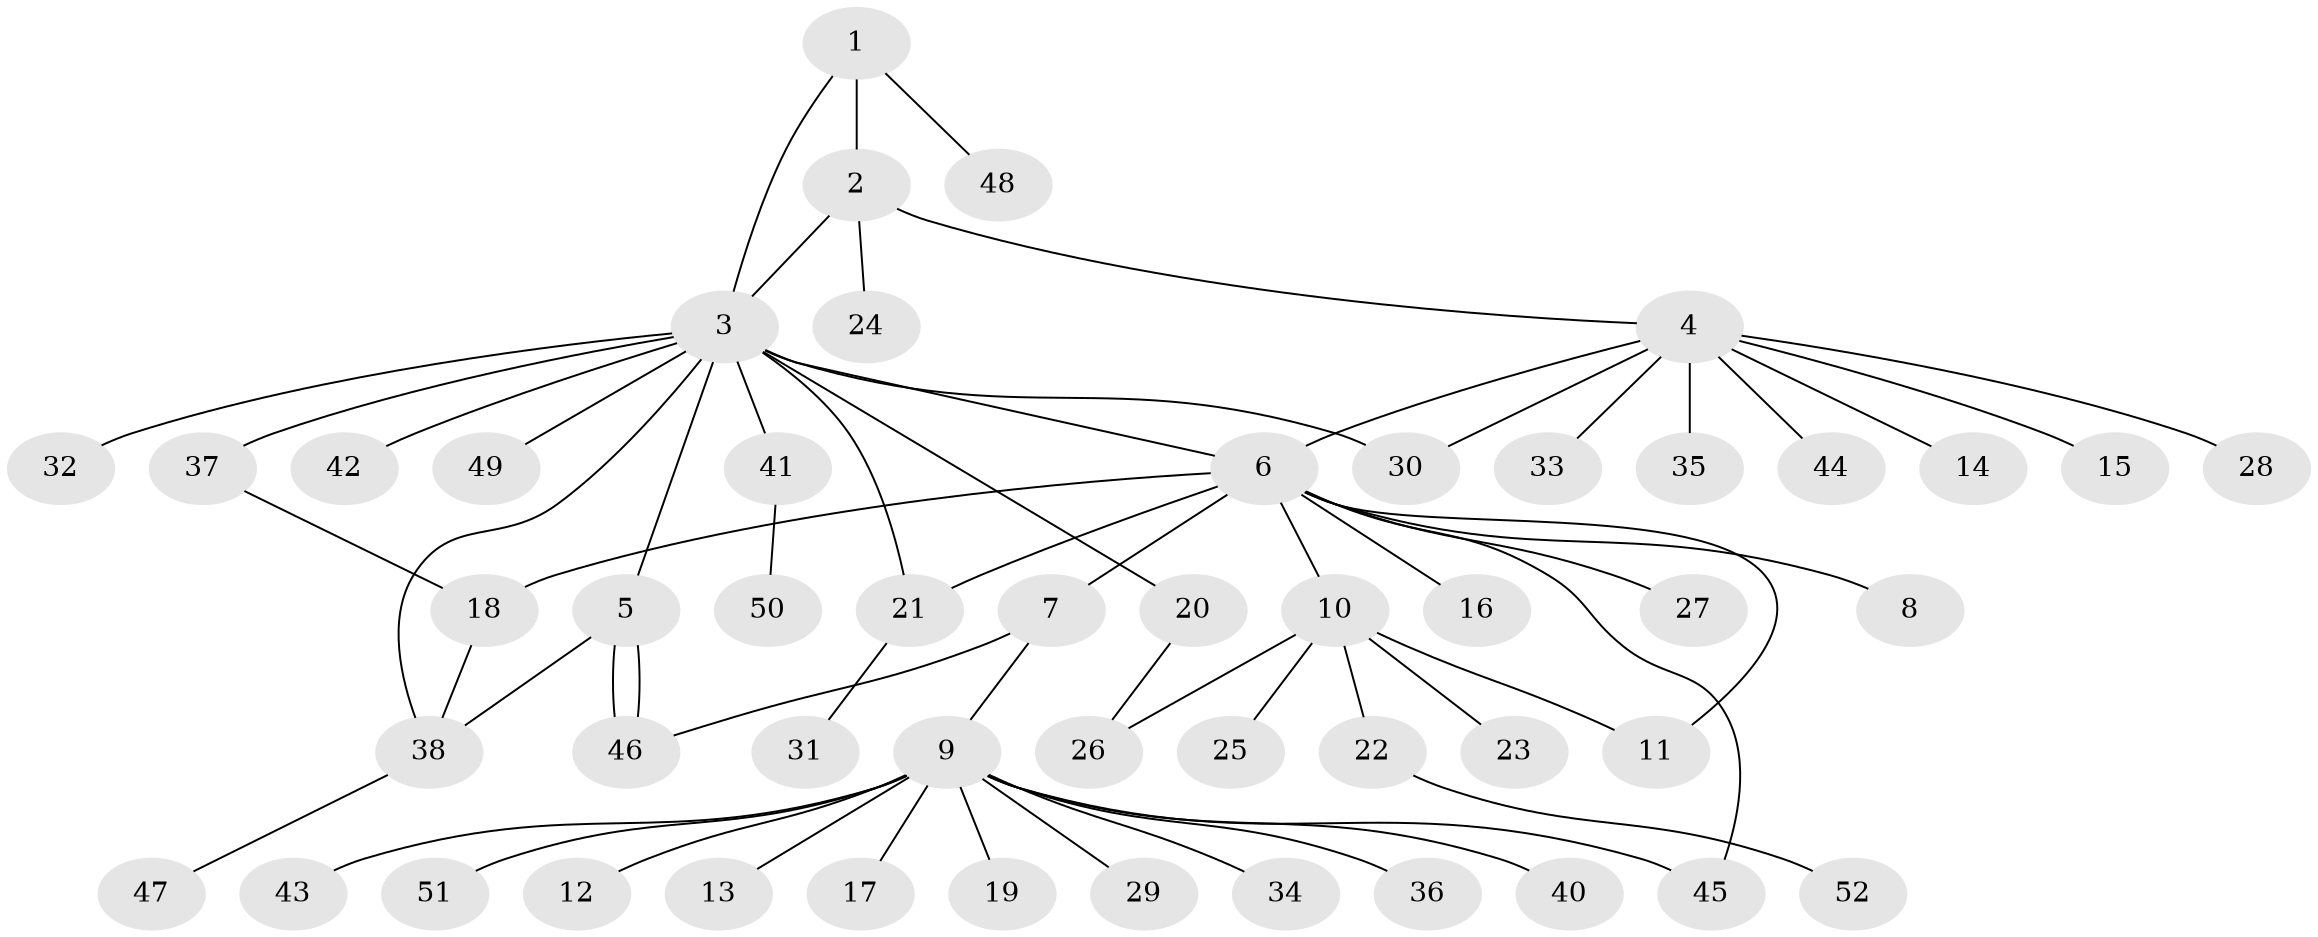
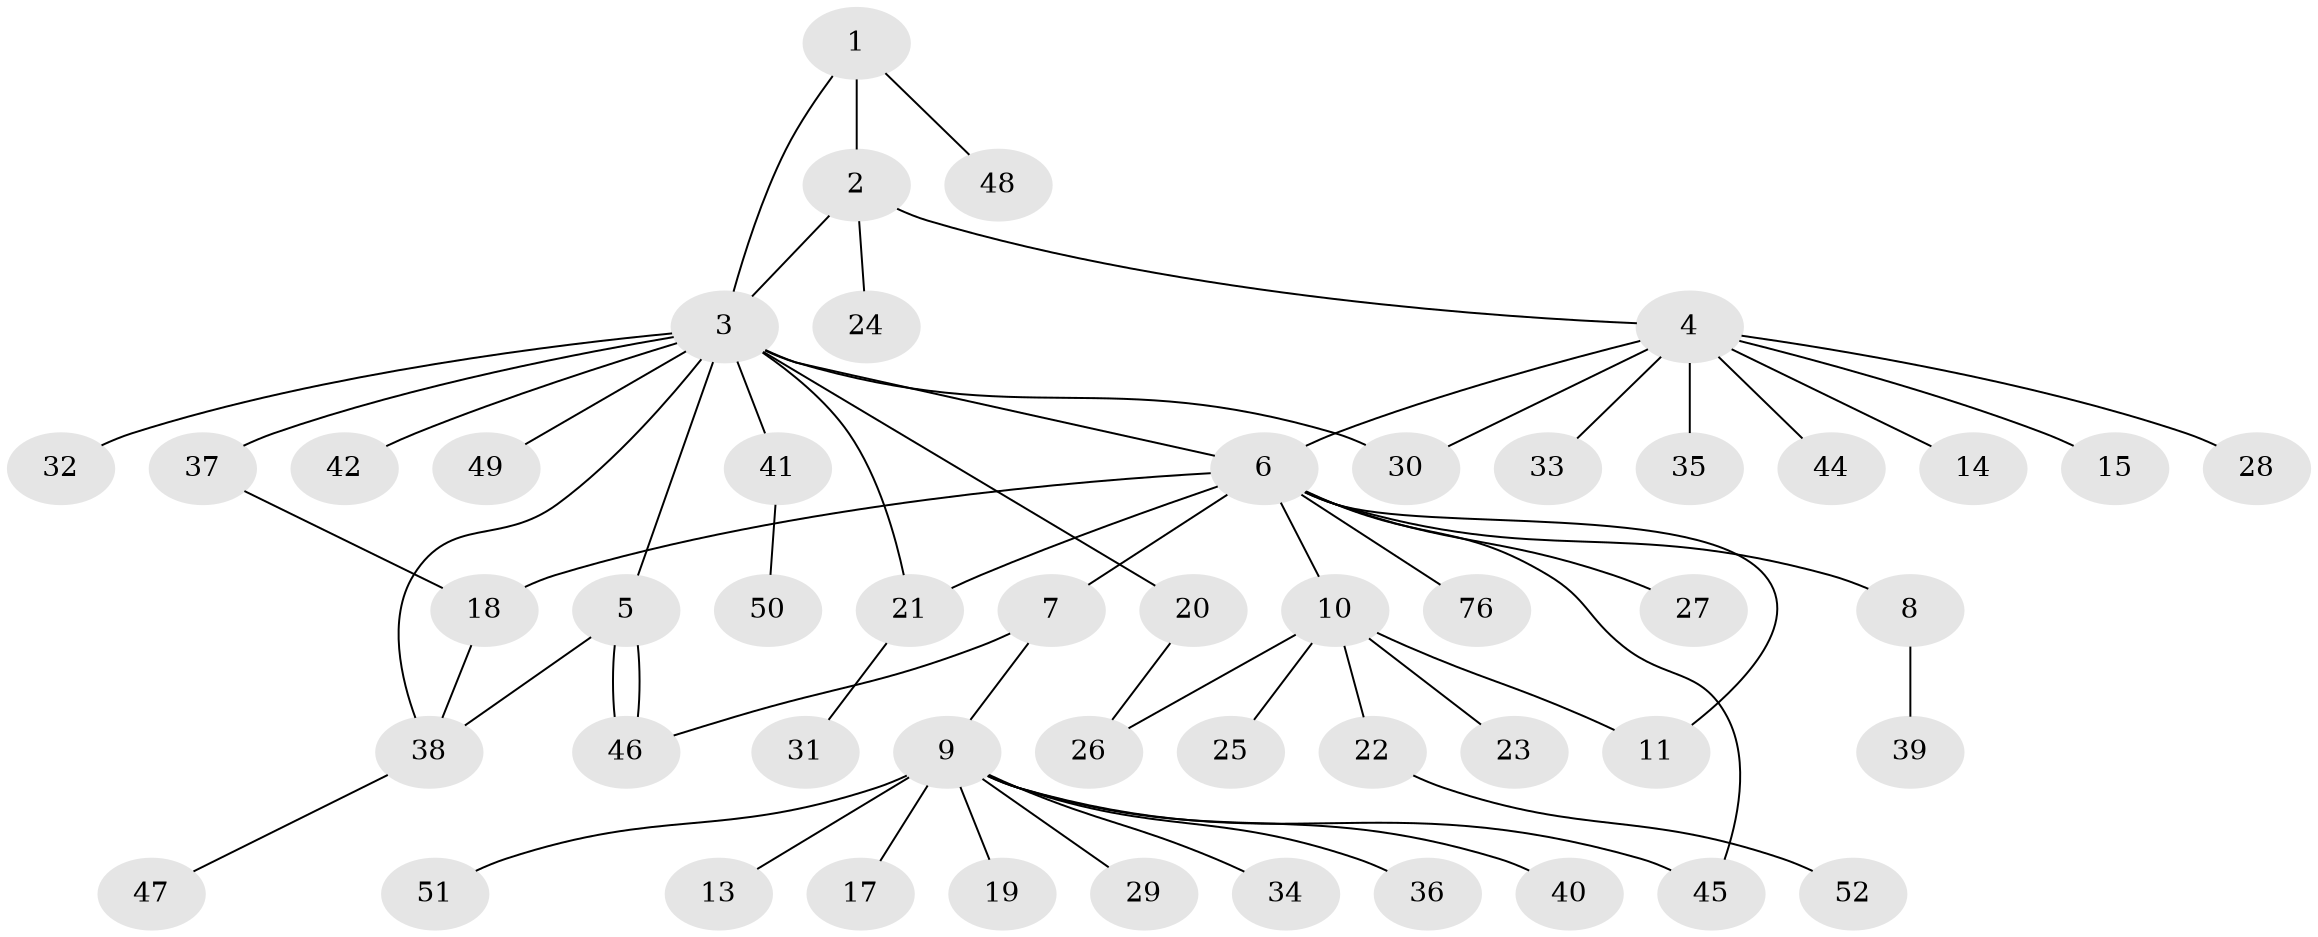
node "16": label "16" -> "76"
node "39": added
node "43": removed
node "12": removed
